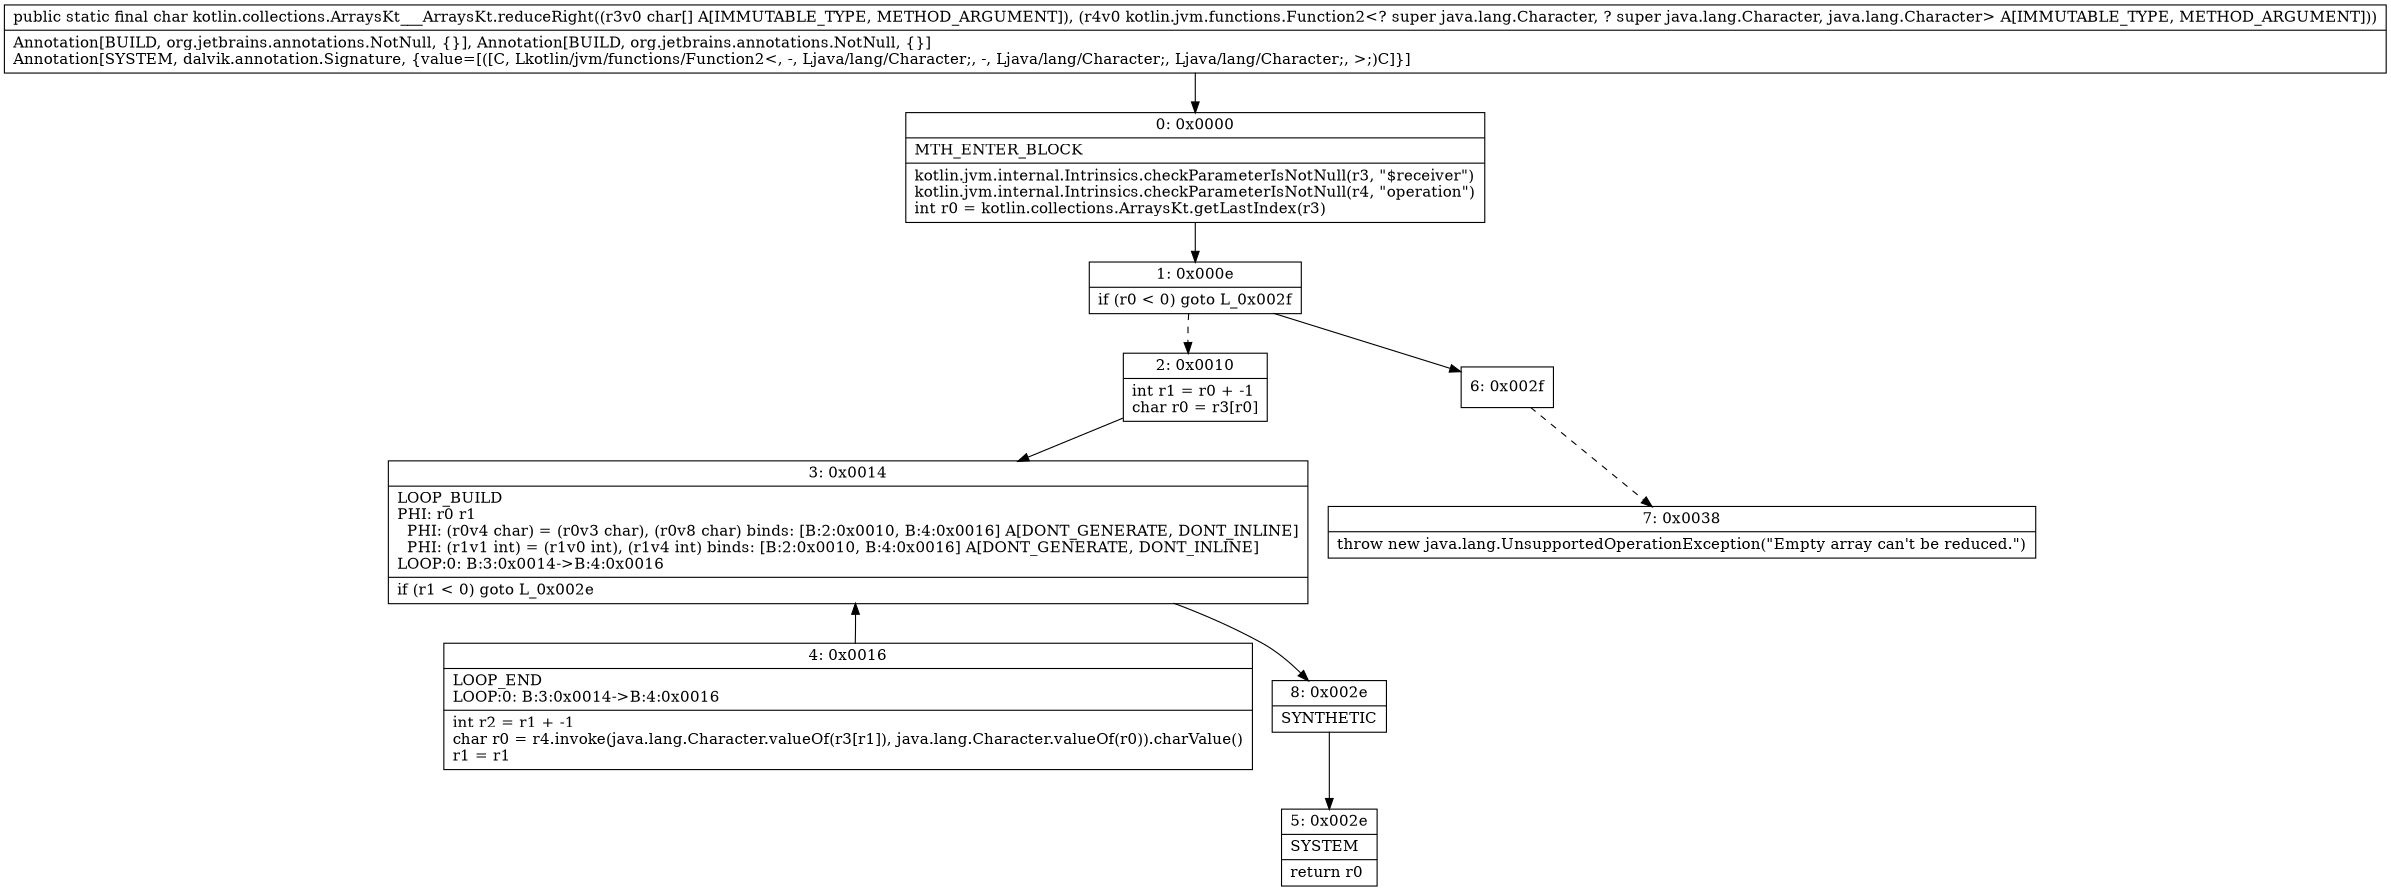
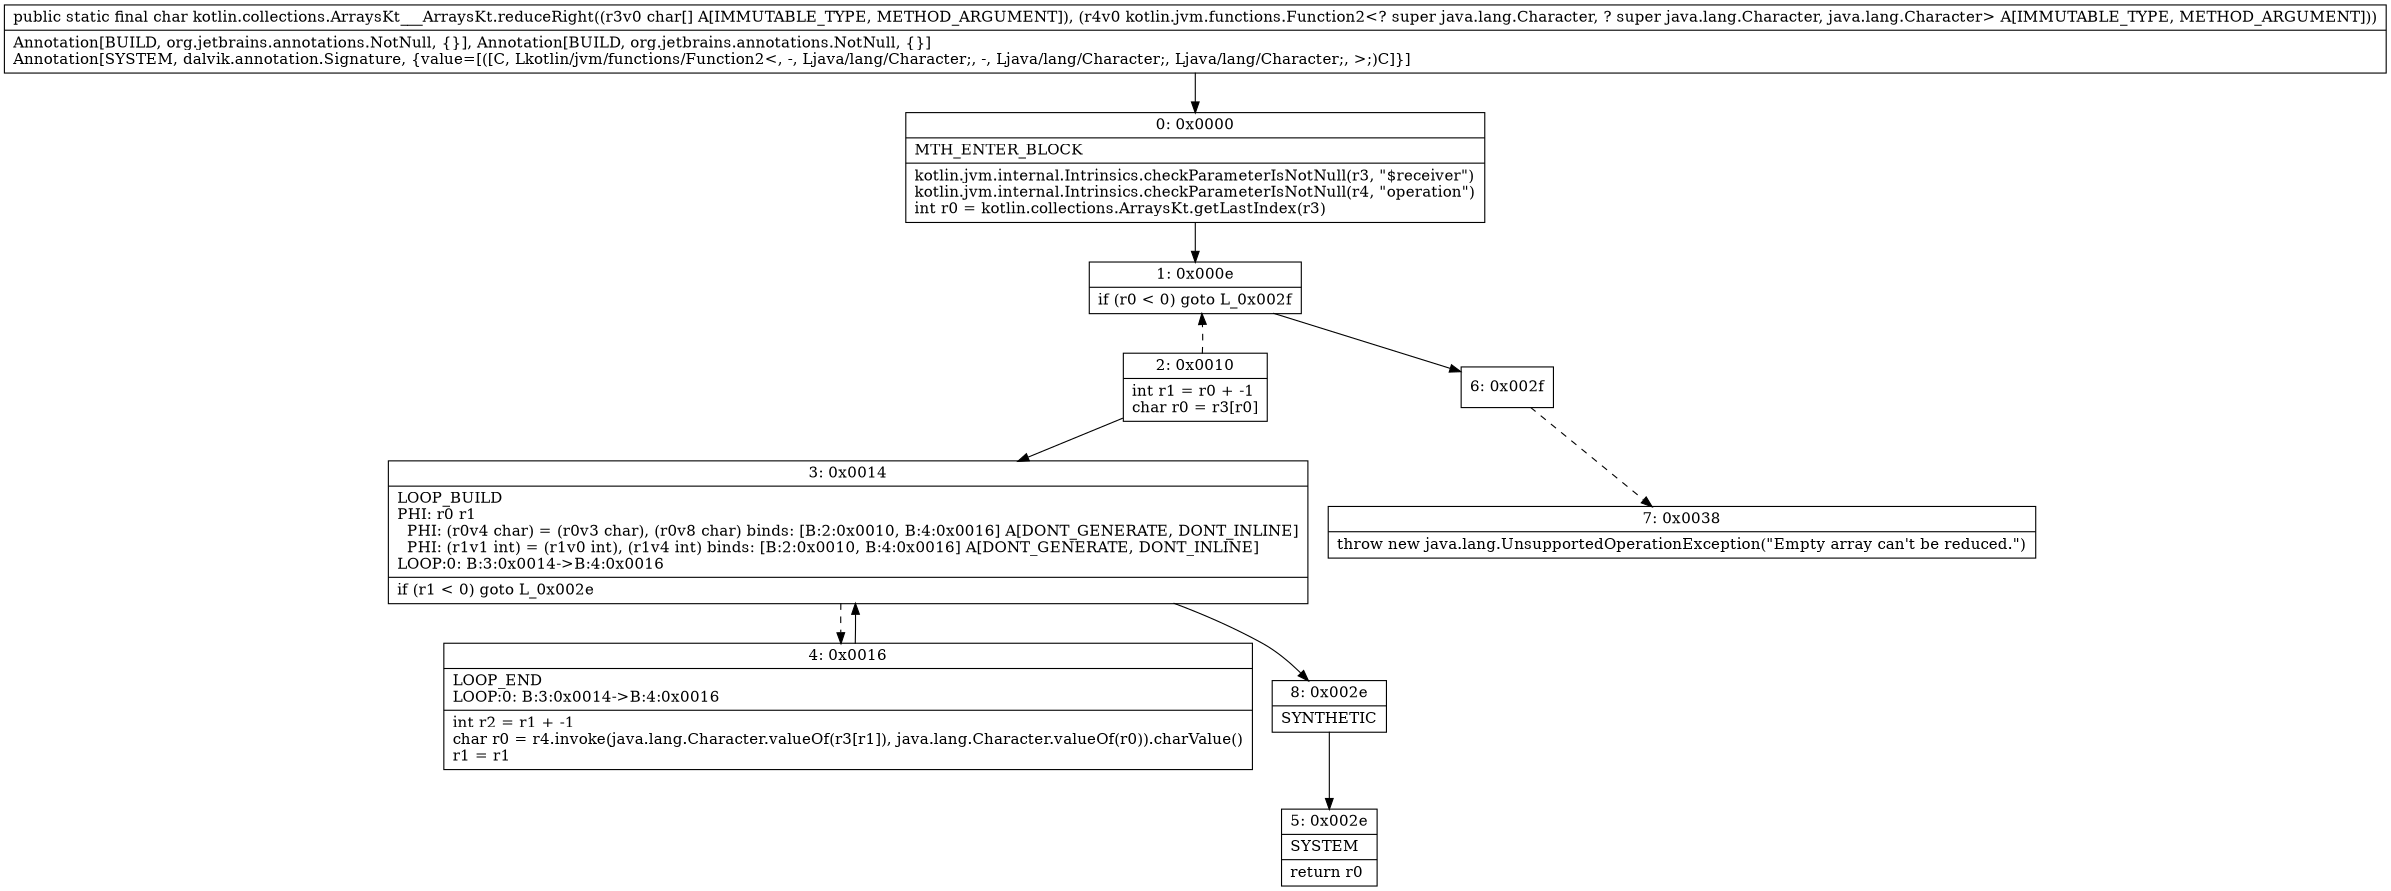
edge "1: 0x000e" -> "2: 0x0010": reversed
edge "3: 0x0014" -> "4: 0x0016": added
